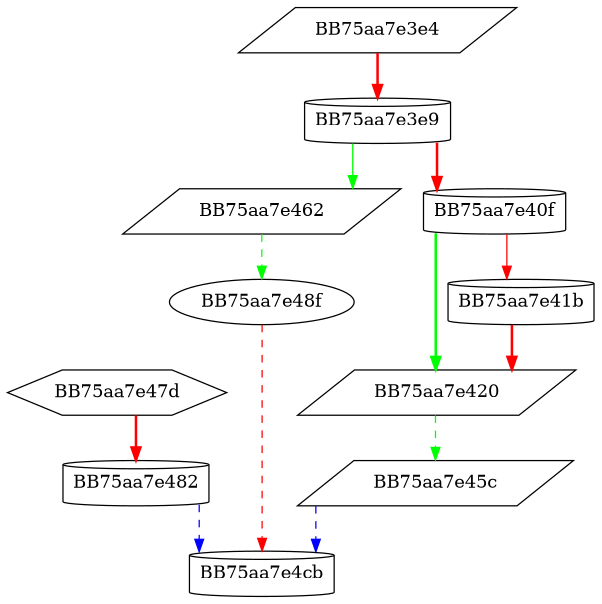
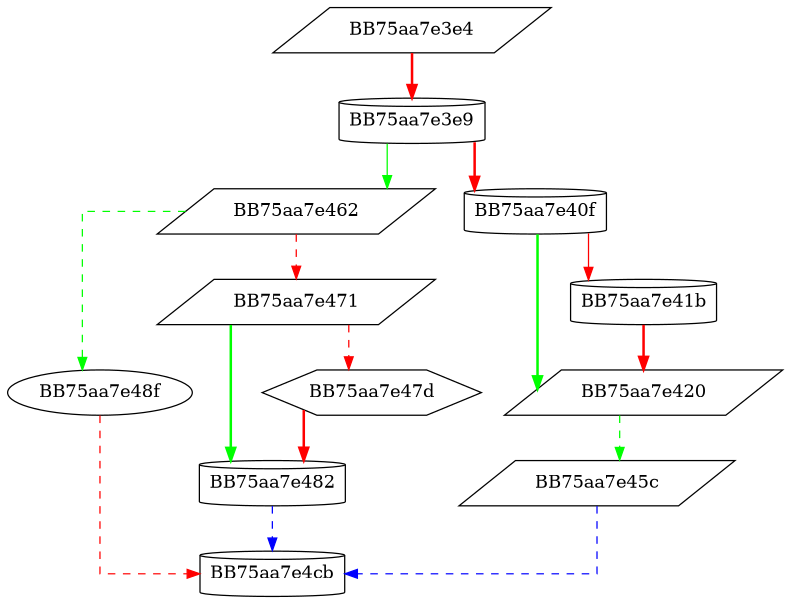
node "BB75aa7e471": added
